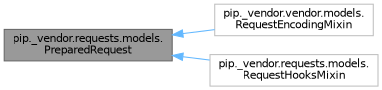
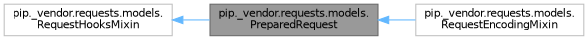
node "pip._vendor.vendor.models. RequestEncodingMixin": label "pip._vendor.vendor.models. RequestEncodingMixin" -> "pip._vendor.requests.models. RequestEncodingMixin"
edge "pip._vendor.requests.models. RequestHooksMixin" -> "pip._vendor.requests.models. PreparedRequest": reversed
